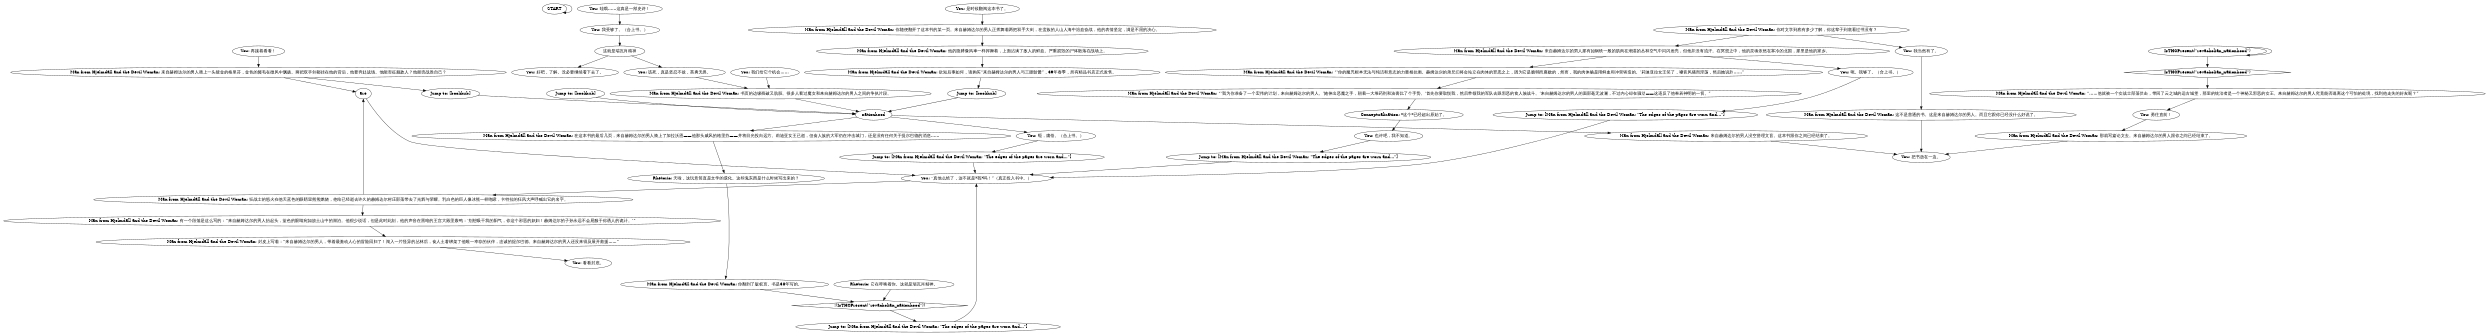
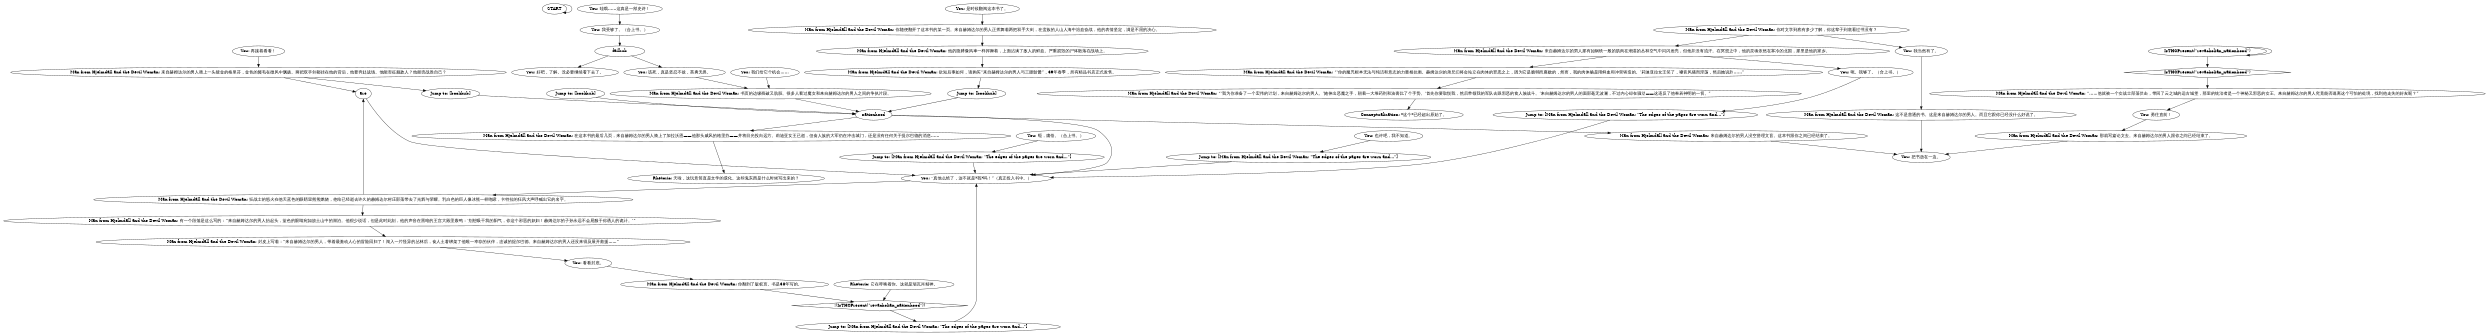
node "这就是瑞瓦肖精神": label "这就是瑞瓦肖精神" -> "failhub"
edge "nationhood" -> "You: 呃，庸俗。（合上书。）": now "nationhood" -> "You: “真他么绝了，这不就是*我*吗！”（真正投入书中。）"
edge "Conceptualization: *这个*已经超出原始了。" -> "You: 也许吧，我不知道。": removed
edge "Rhetoric: 天啦，这玩意简直是文学的退化。这些鬼东西是什么时候写出来的？" -> "Man from Hjelmdall and the Devil Woman: 你翻到了版权页。书是38年写的。": now "You: 看看封底。" -> "Man from Hjelmdall and the Devil Woman: 你翻到了版权页。书是38年写的。"
